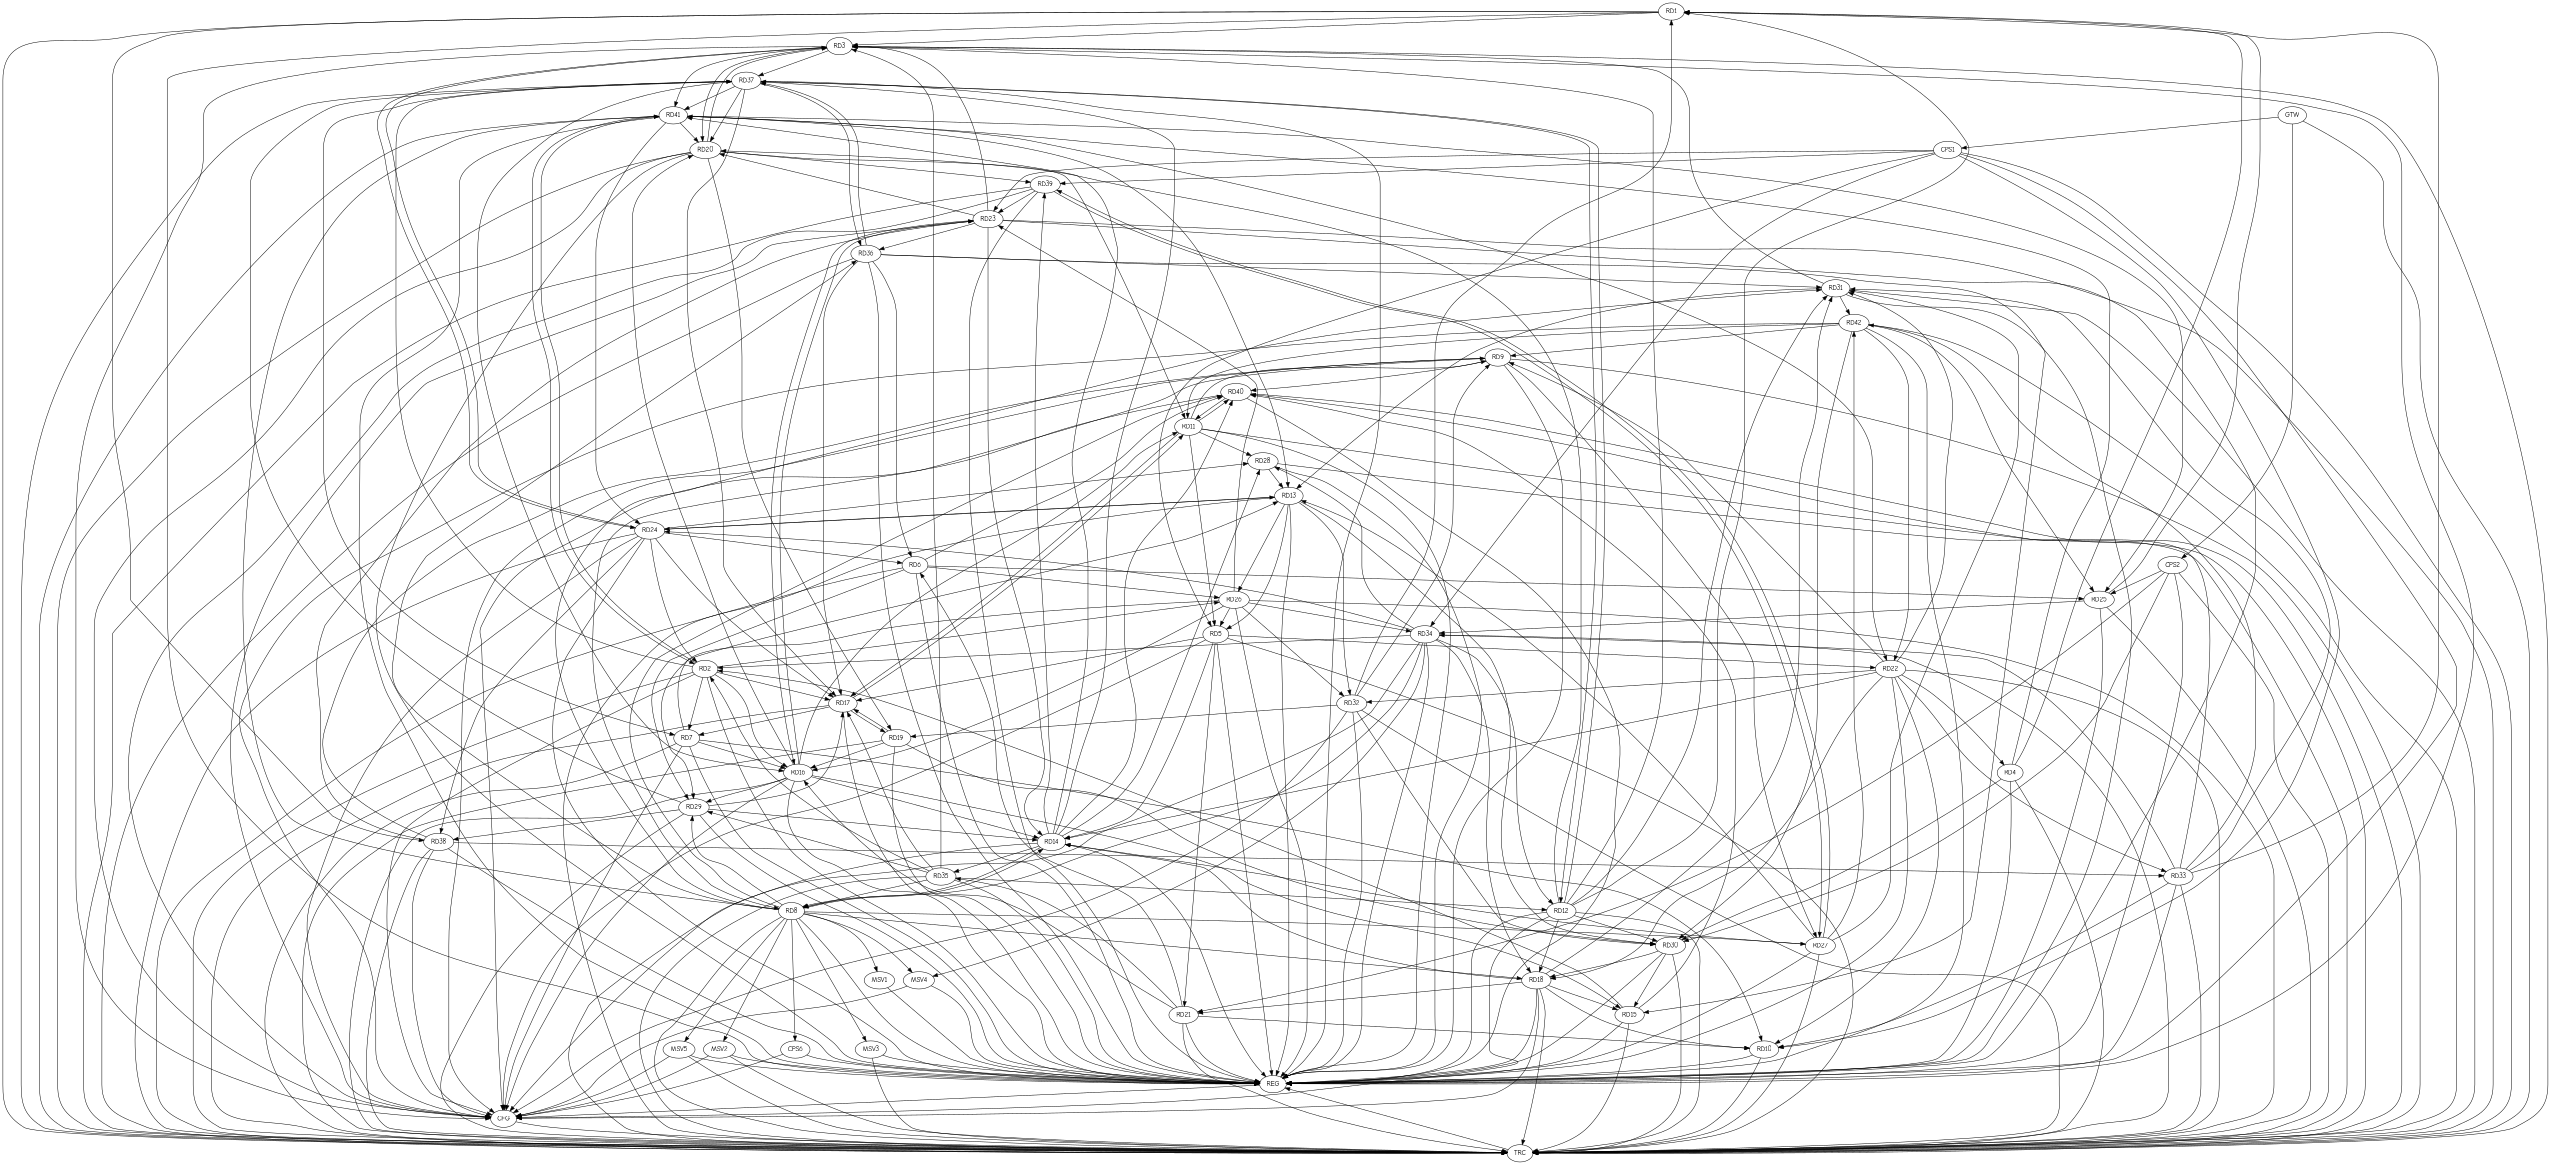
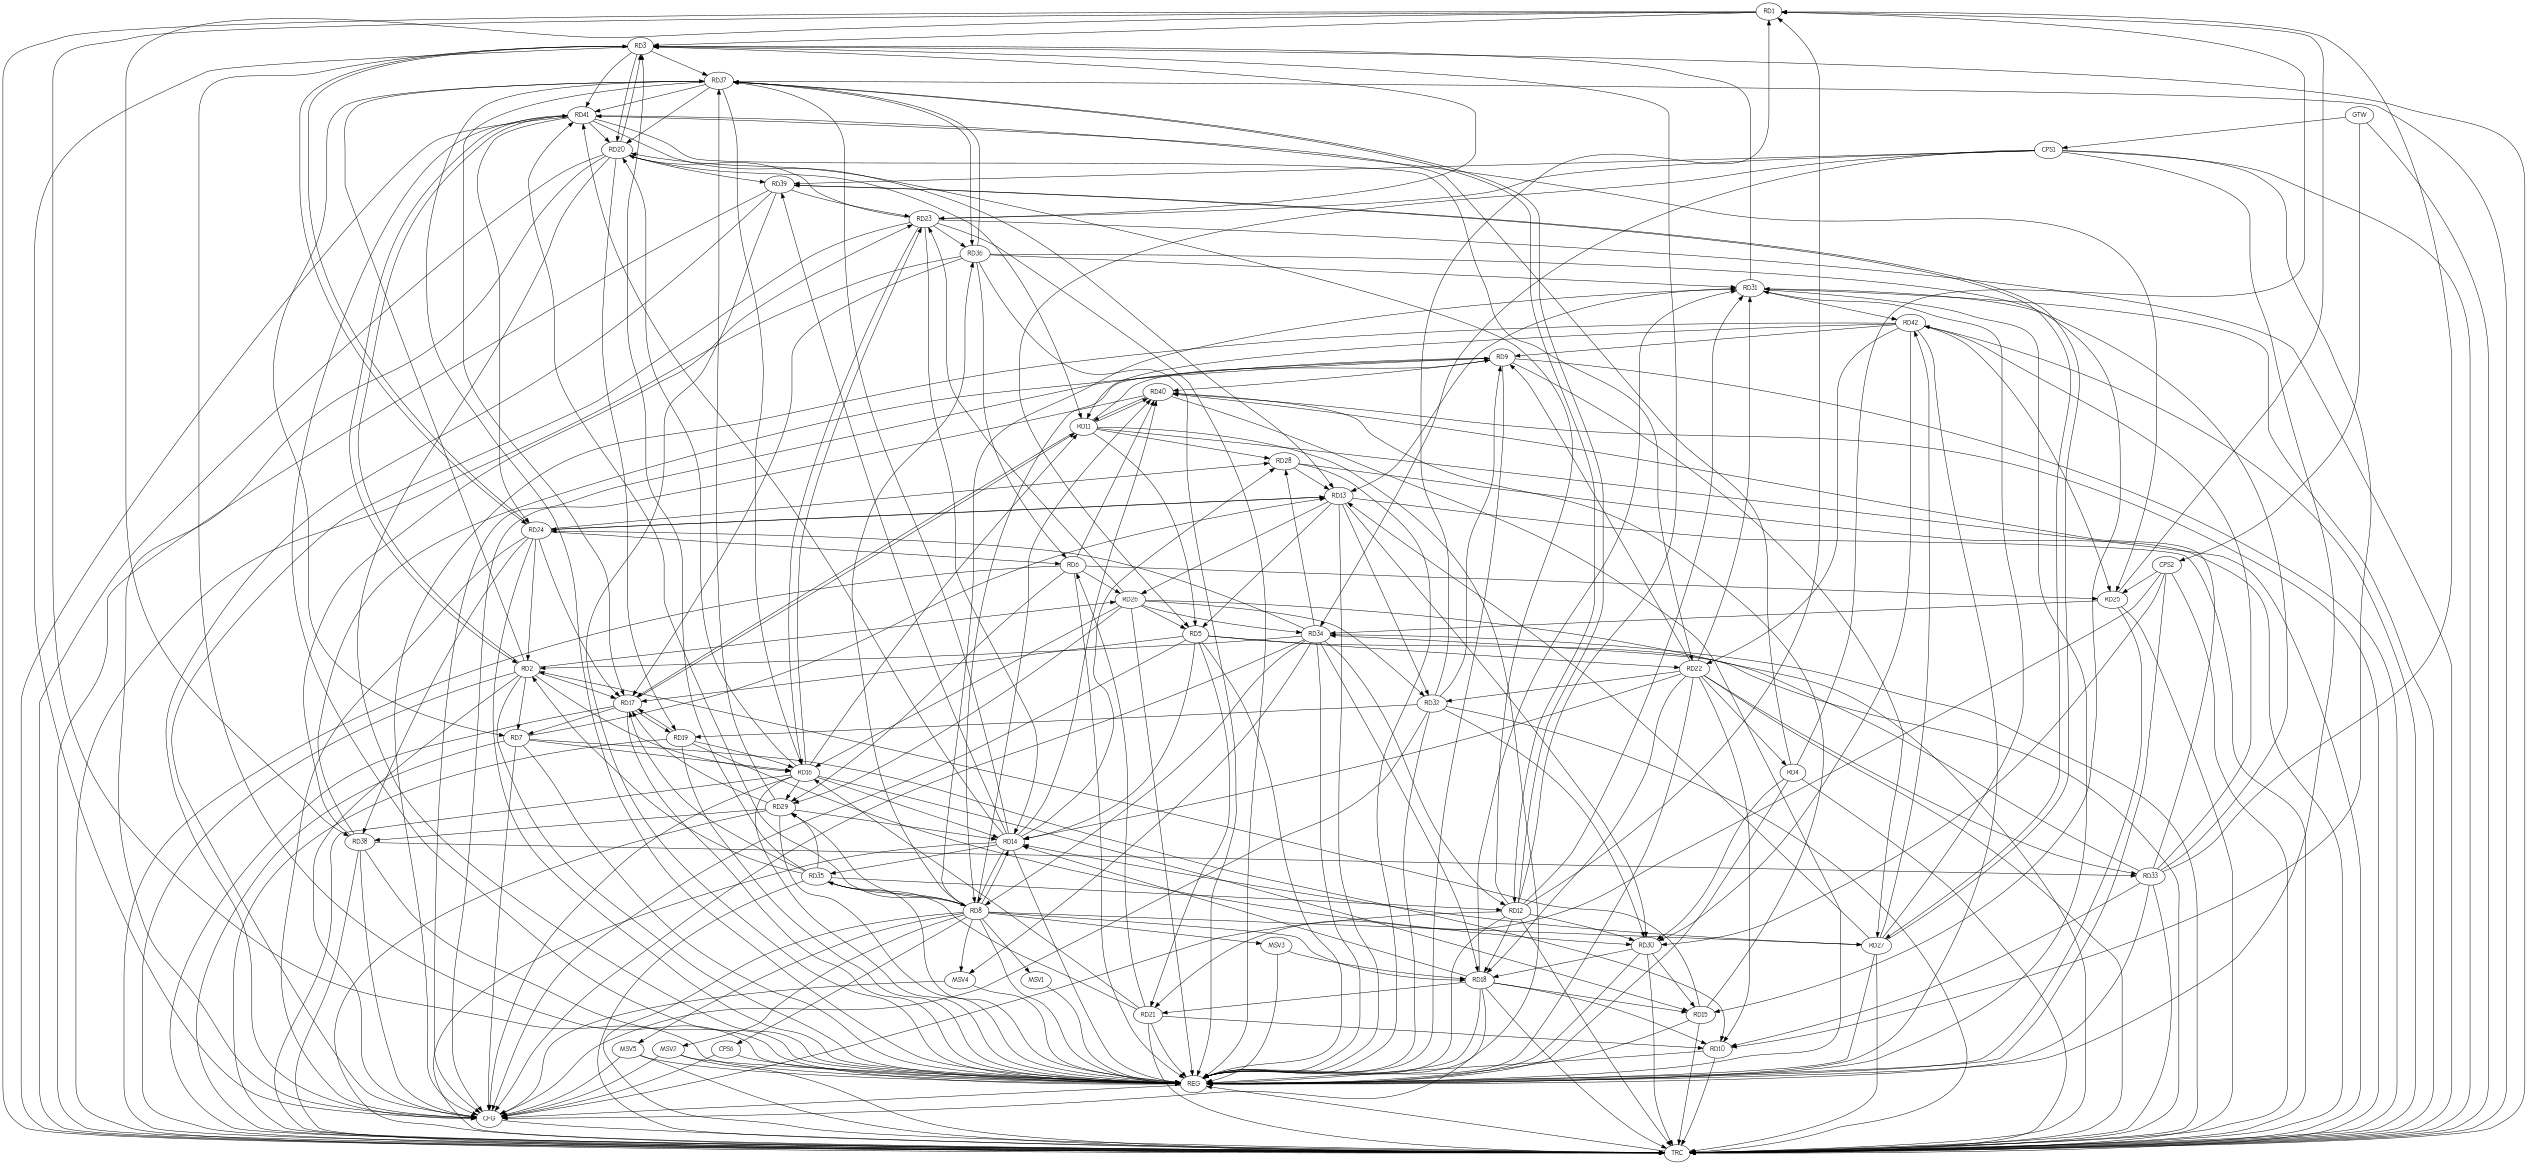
edge "RD24" -> "TRC": removed
edge "MSV3" -> "TRC": now "MSV3" -> "RD18"
